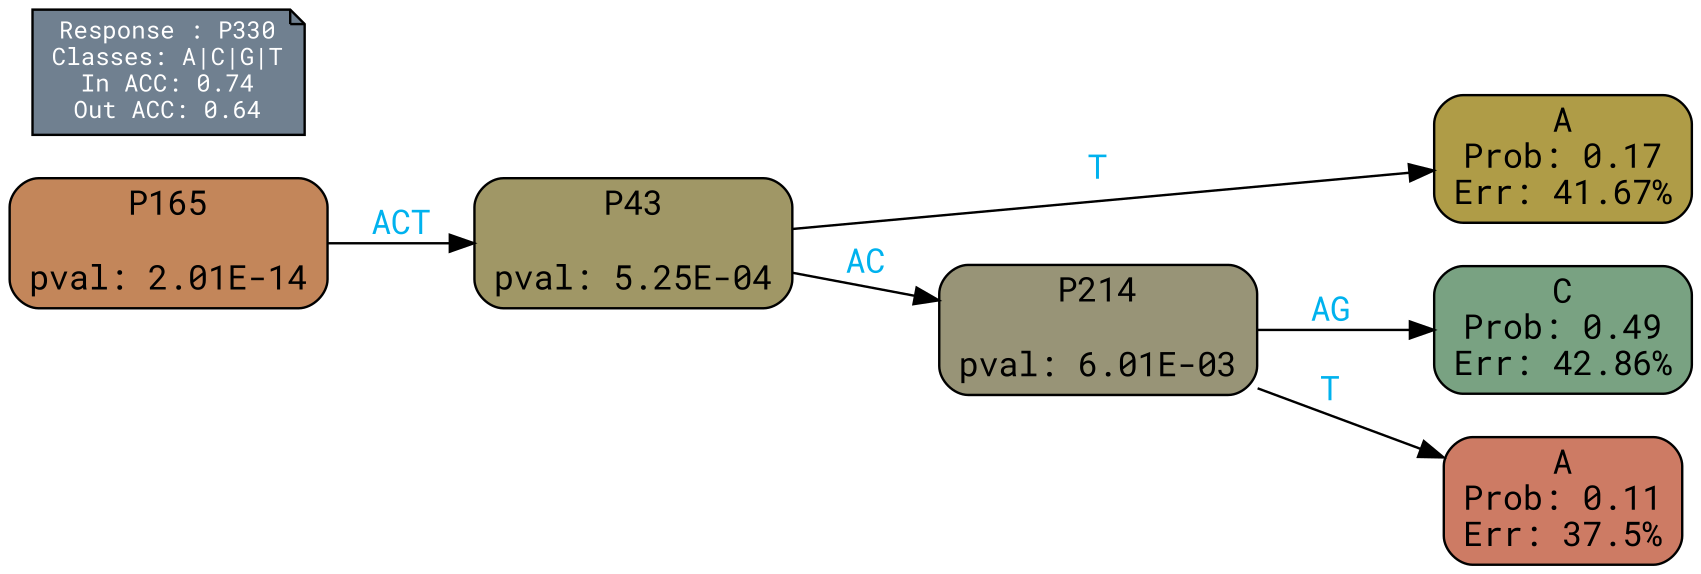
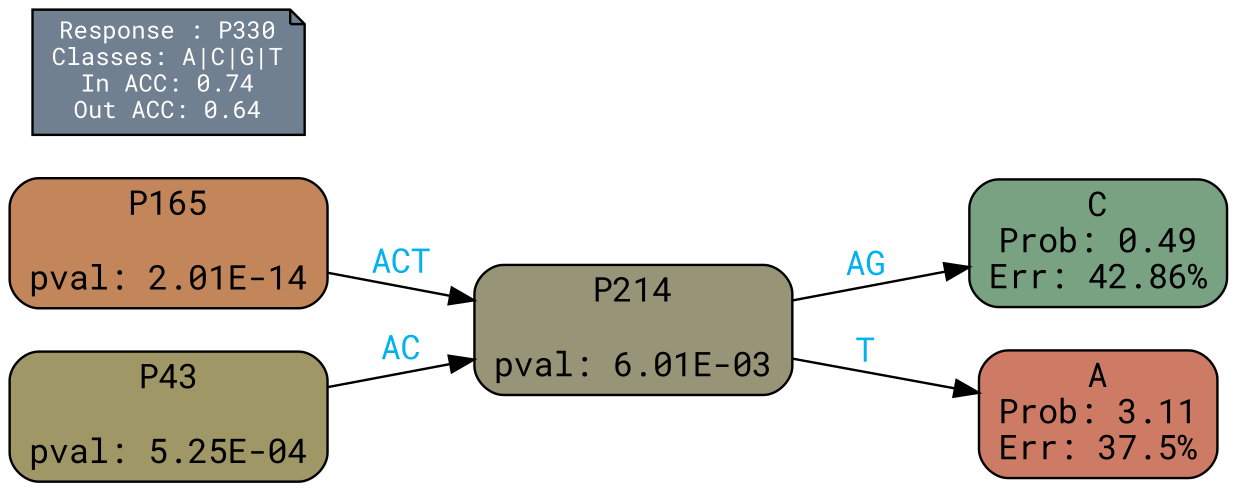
node "A Prob: 0.17 Err: 41.67%": removed
edge "P165 pval: 2.01E-14" -> "P43 pval: 5.25E-04": now "P165 pval: 2.01E-14" -> "P214 pval: 6.01E-03"
node "A Prob: 0.11 Err: 37.5%": label "A Prob: 0.11 Err: 37.5%" -> "A Prob: 3.11 Err: 37.5%"
